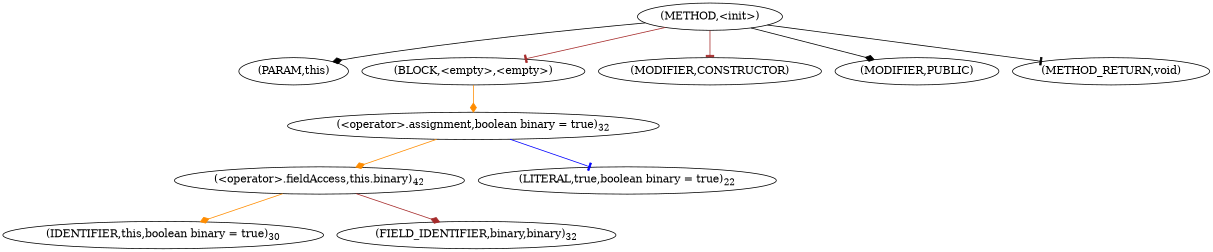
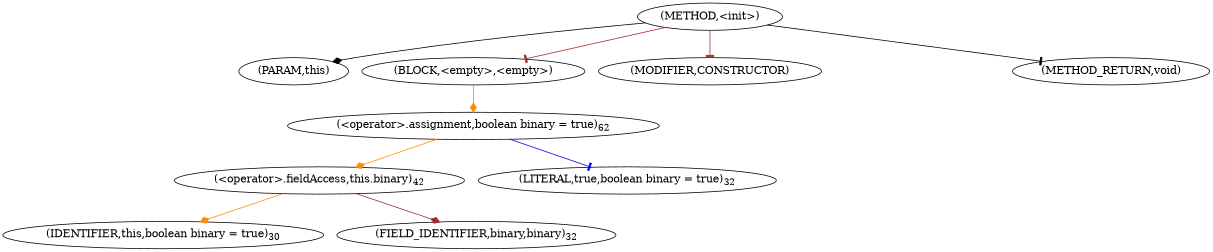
node "(MODIFIER,PUBLIC)": removed
node "(<operator>.assignment,boolean binary = true)": text "32" -> "62"
node "(LITERAL,true,boolean binary = true)": text "22" -> "32"
